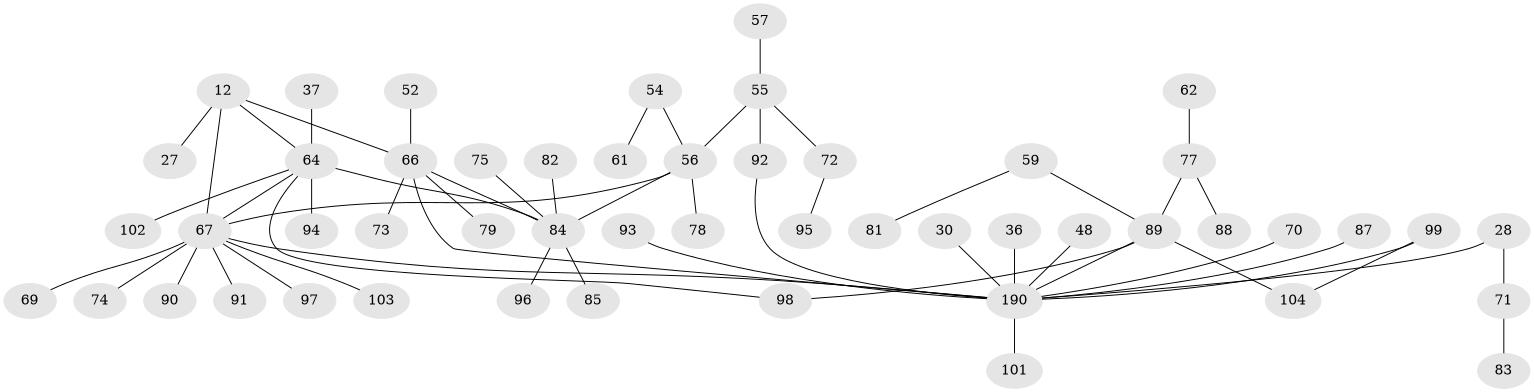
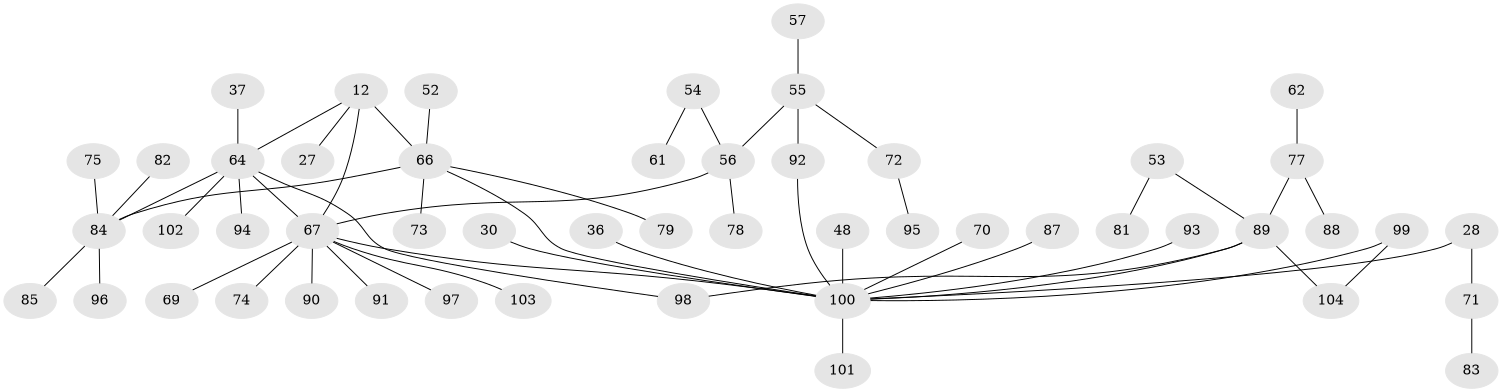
node "59": label "59" -> "53"
edge "56" -- "84": removed
node "190": label "190" -> "100"
